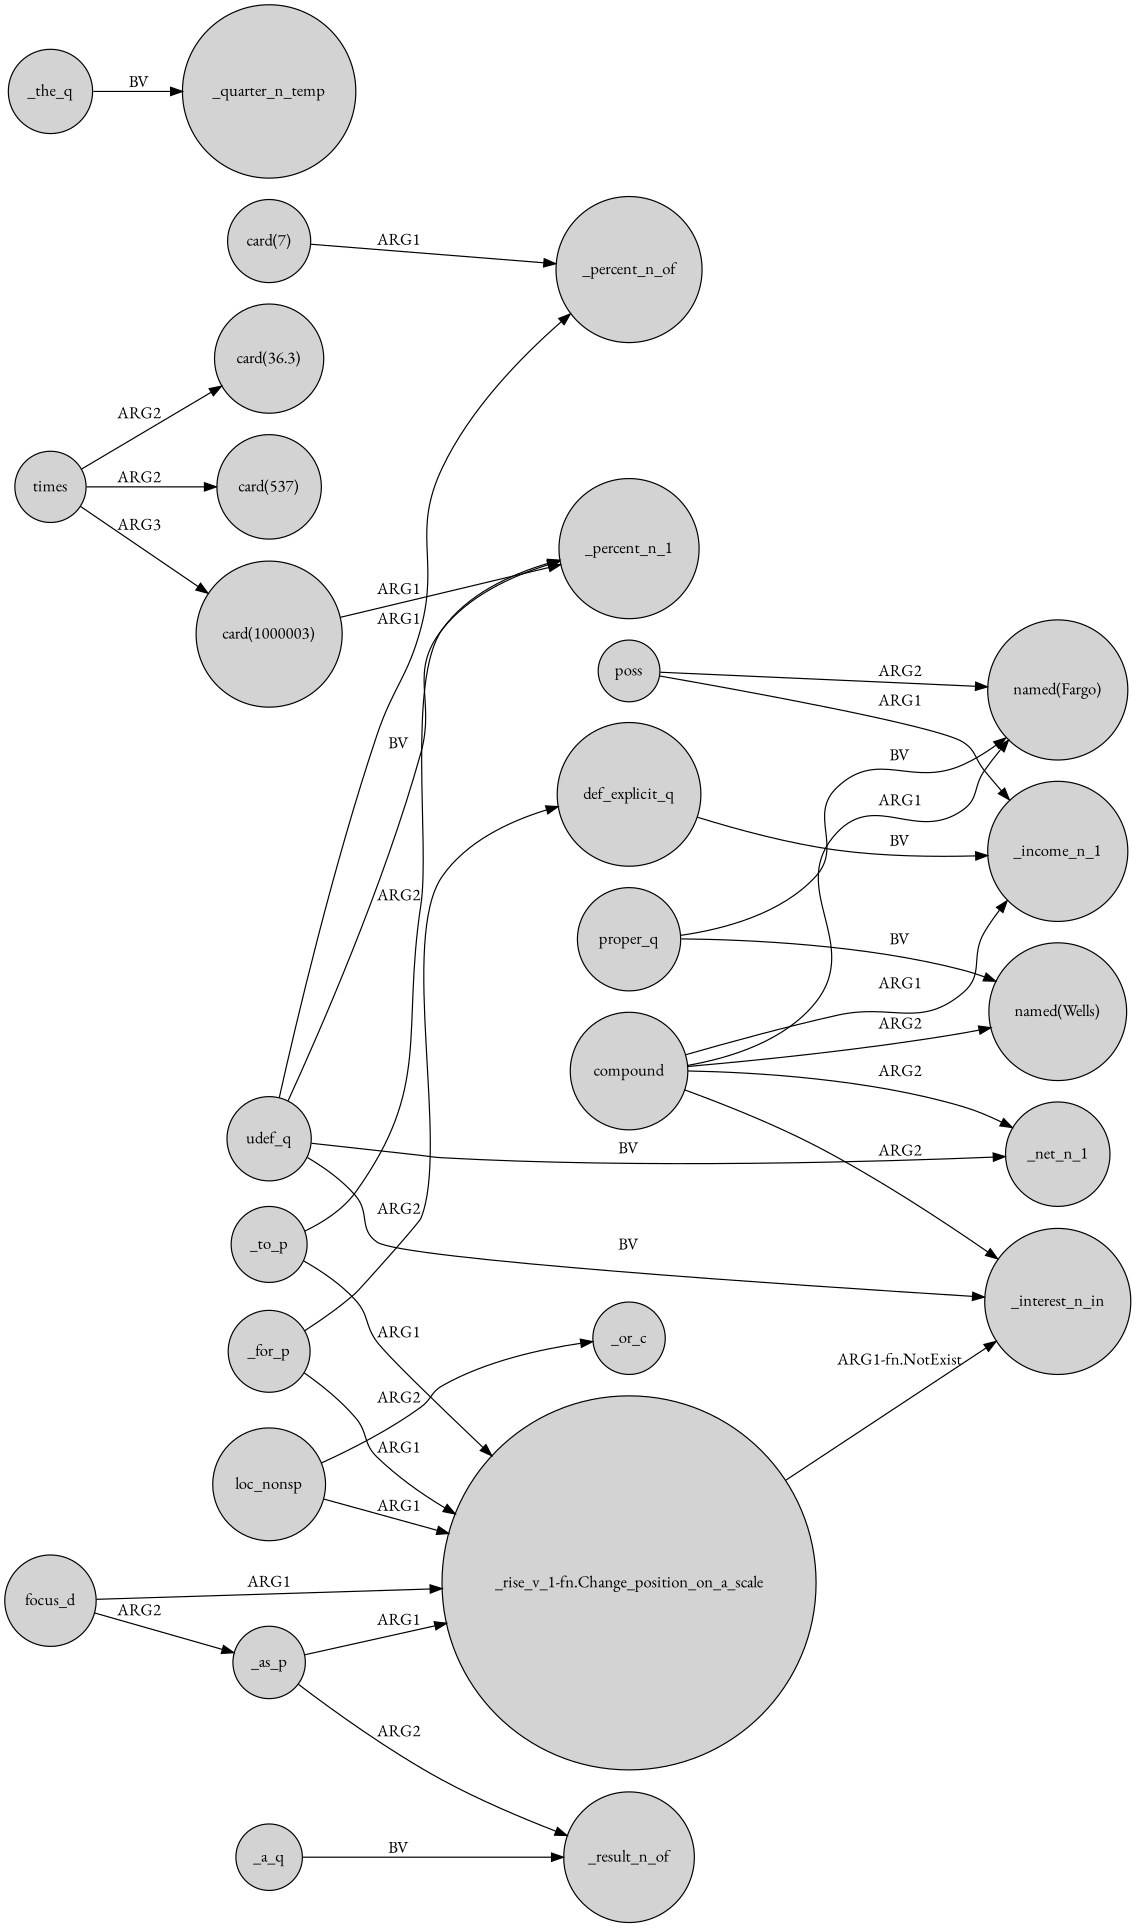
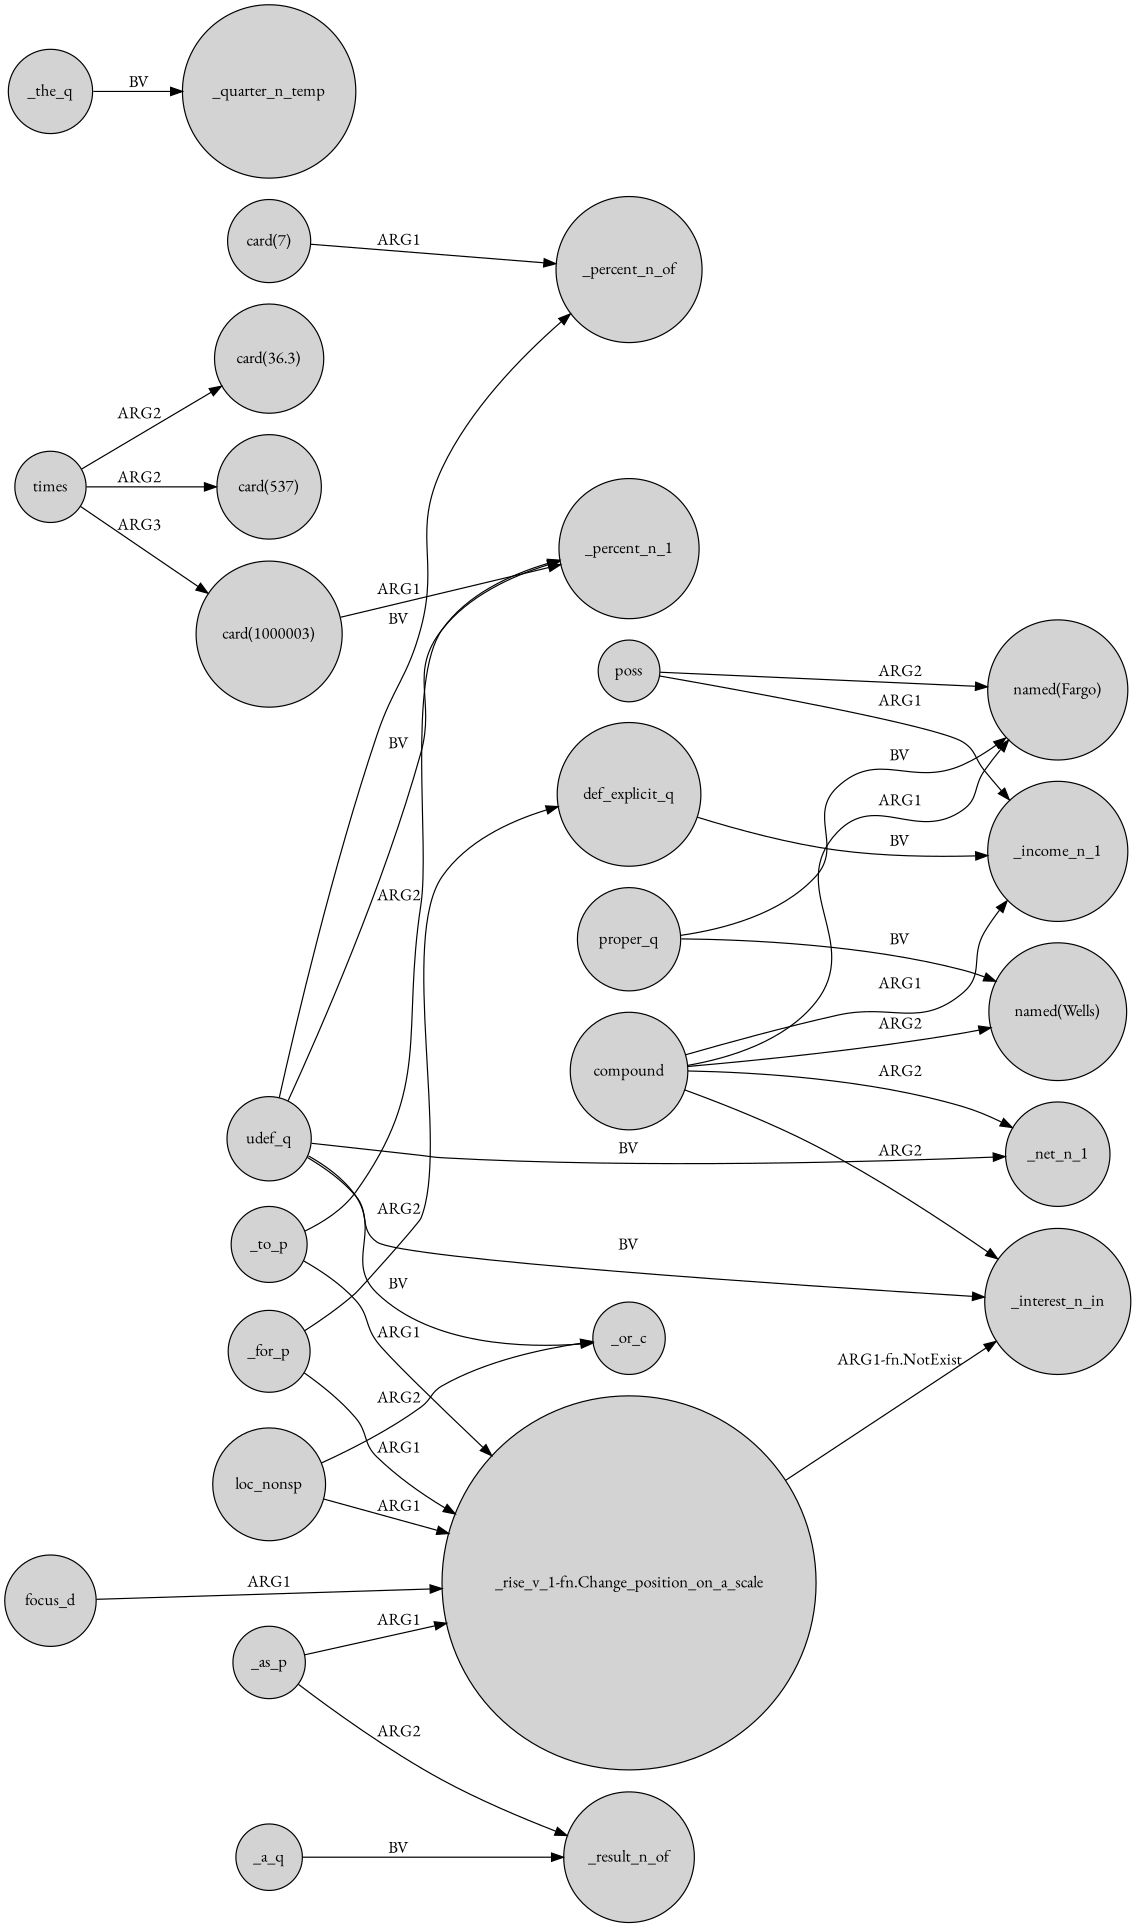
edge "udef_q" -> "_percent_n_of": label "ARG1" -> "BV"
edge "udef_q" -> "_or_c": added, label "BV"
edge "focus_d" -> "_as_p": removed, label "ARG2"
